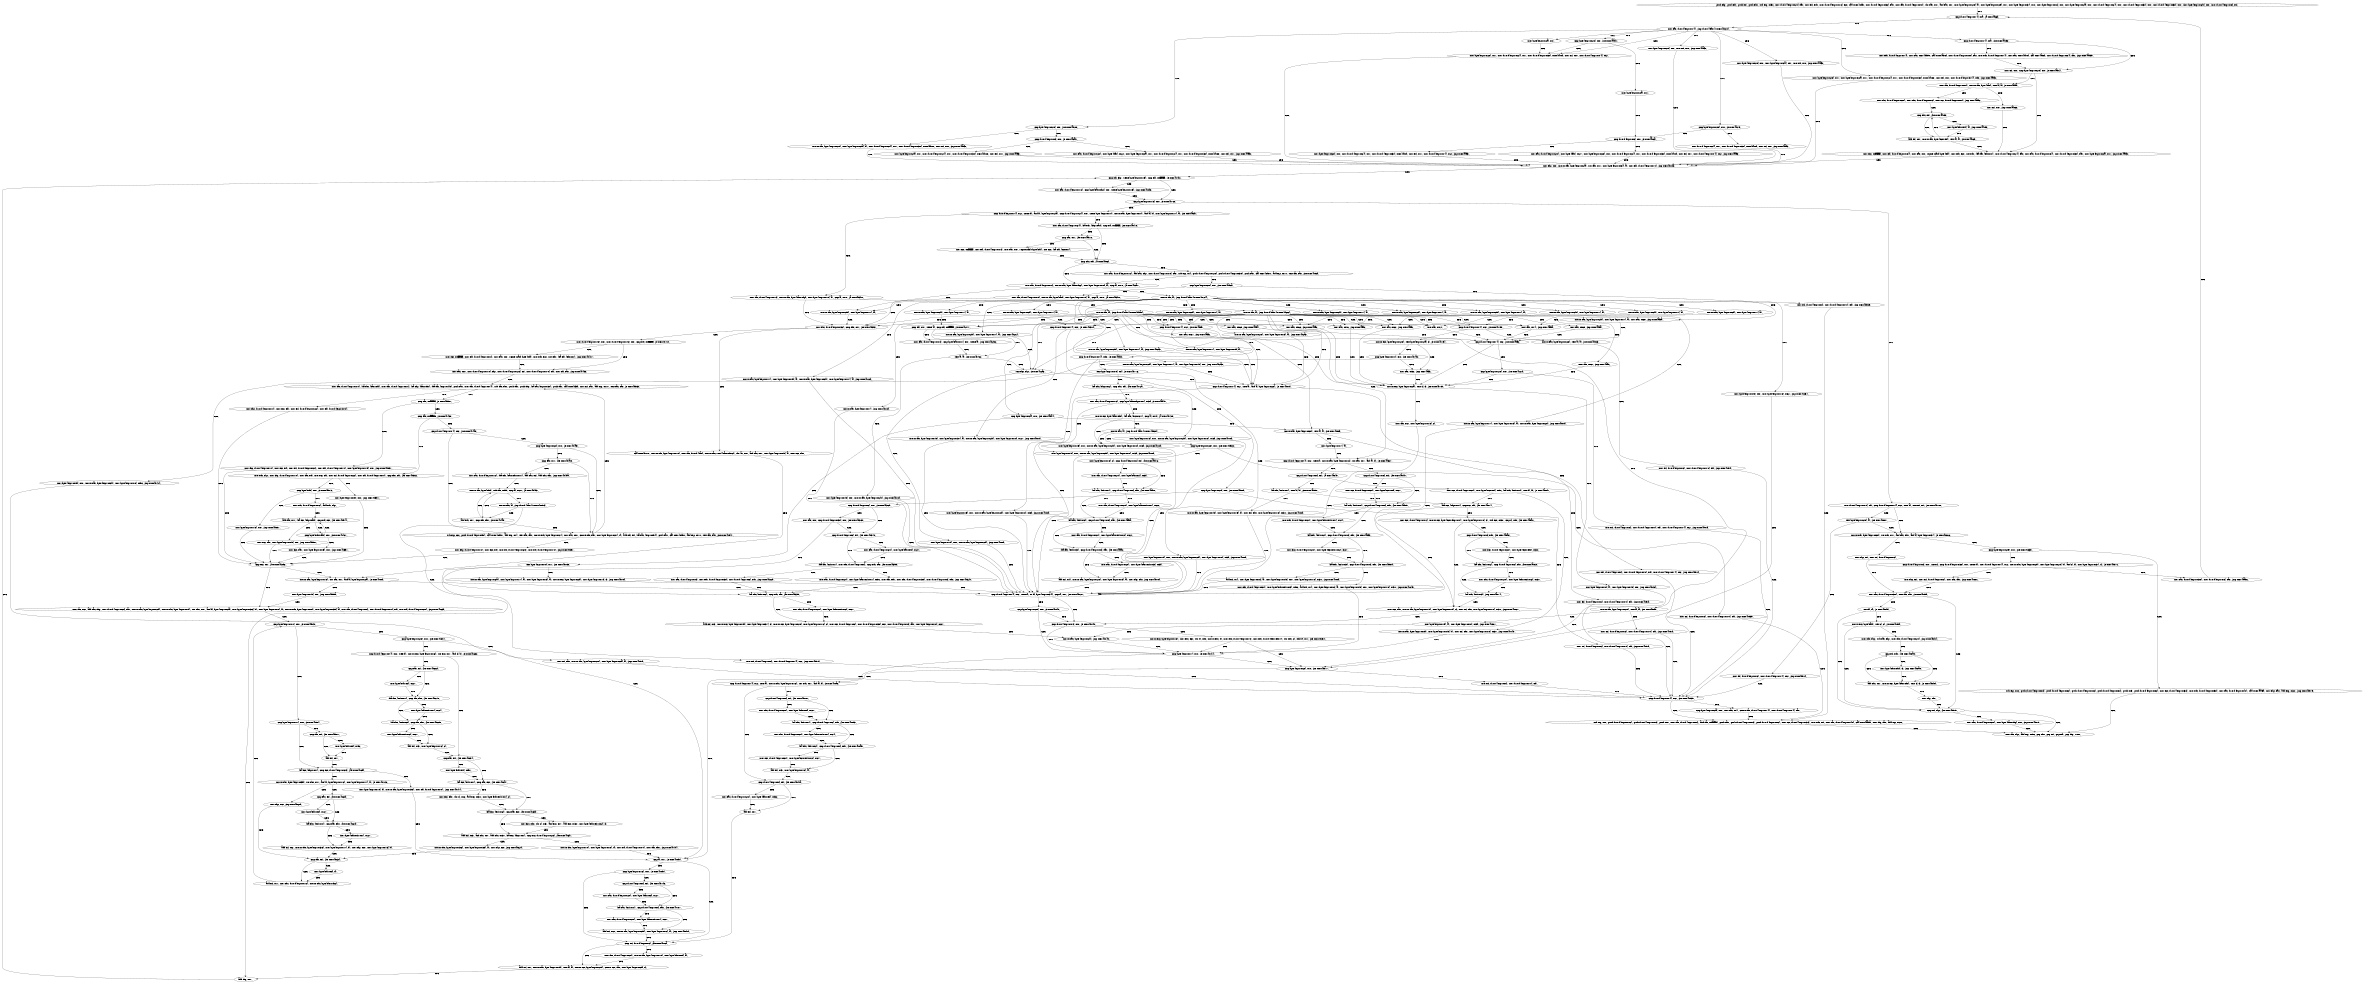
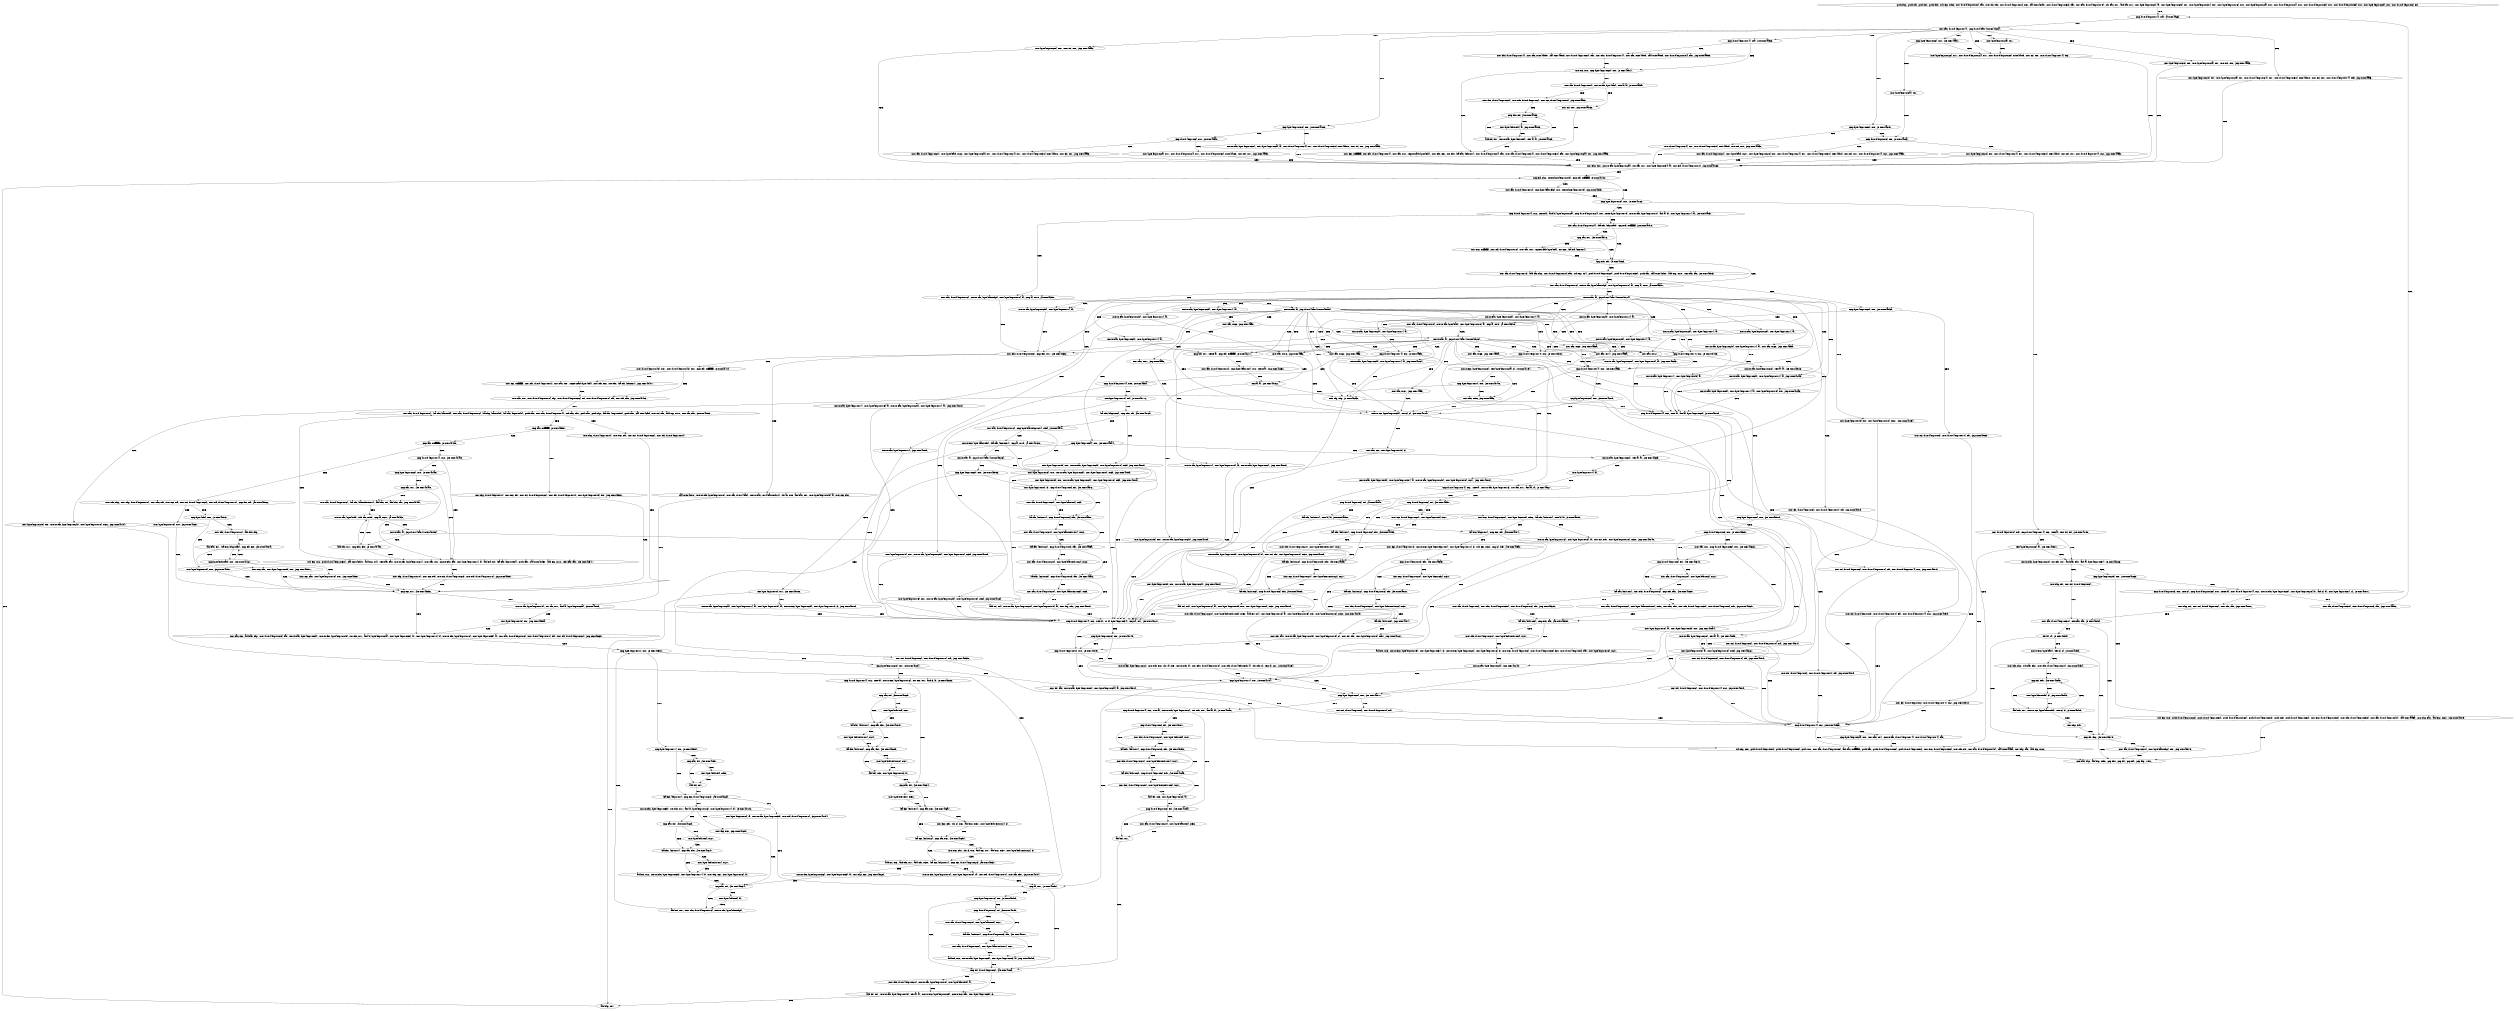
edge "'movzx eax, al', 'jmp dword [eax*4+0x804dc2c]'," -> "'mov eax, 0x66', 'jmp 0x804affc',": reversed
